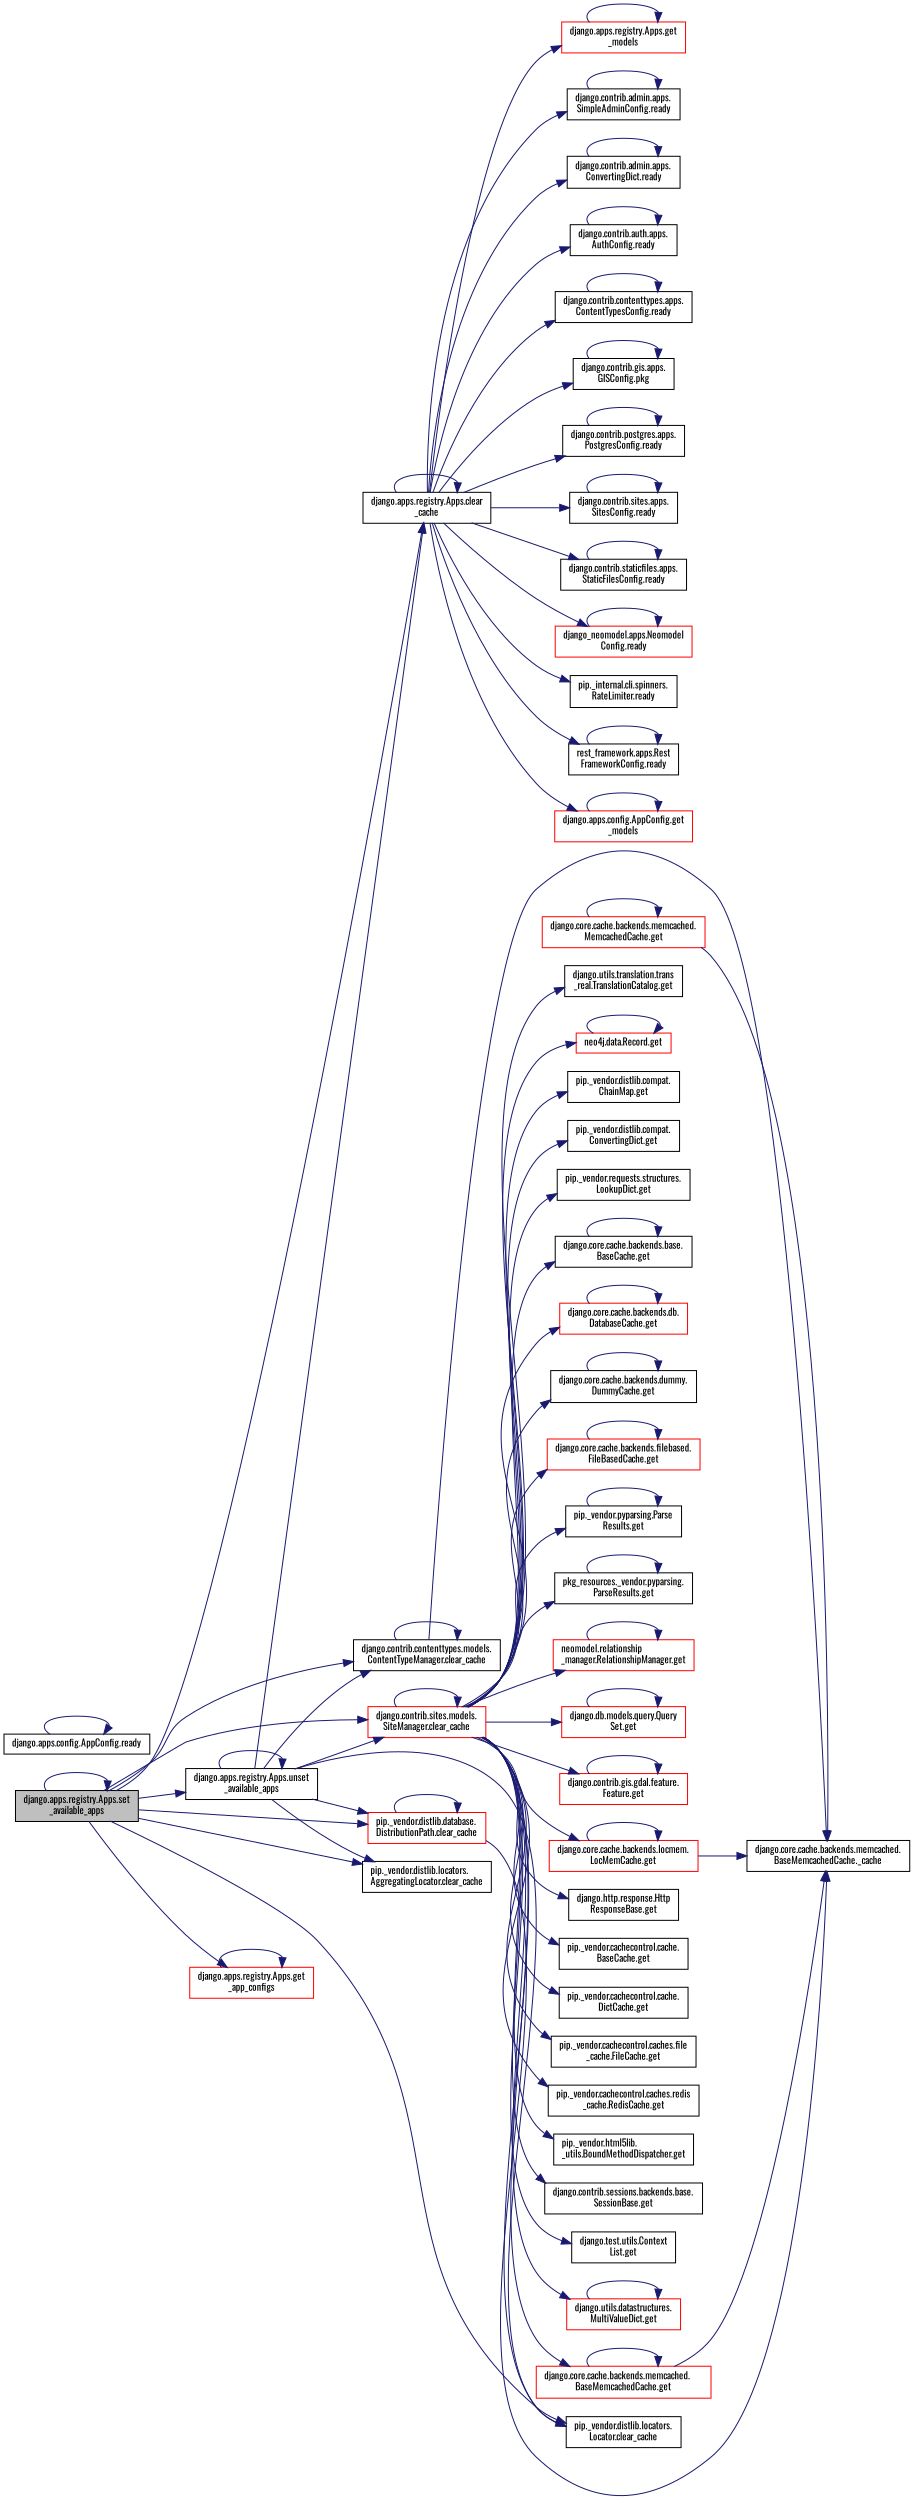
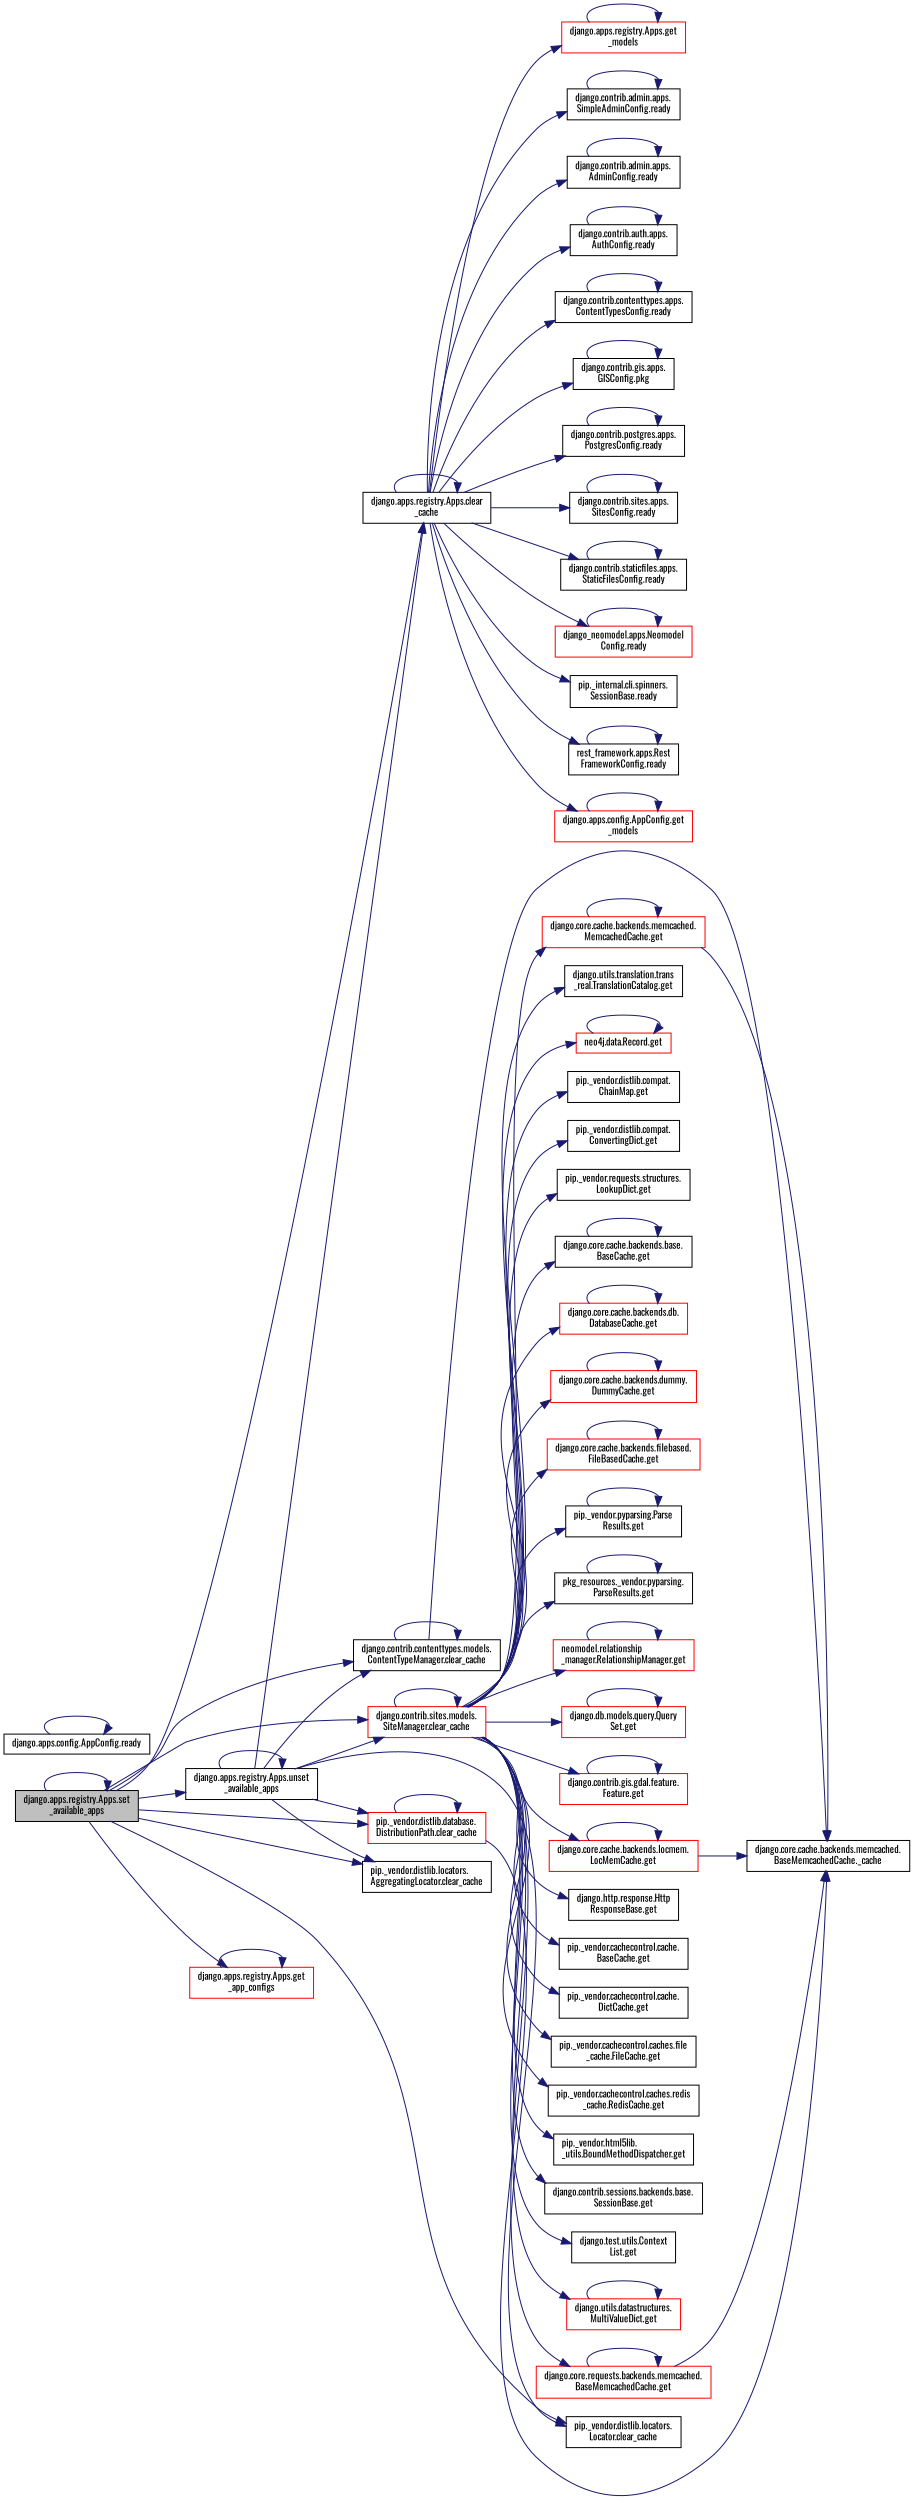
node "django.contrib.admin.apps. ConvertingDict.ready": label "django.contrib.admin.apps. ConvertingDict.ready" -> "django.contrib.admin.apps. AdminConfig.ready"
node "pip._internal.cli.spinners. RateLimiter.ready": label "pip._internal.cli.spinners. RateLimiter.ready" -> "pip._internal.cli.spinners. SessionBase.ready"
node "django.core.cache.backends.dummy. DummyCache.get": color black -> red
edge "django.contrib.sites.models. SiteManager.clear_cache" -> "pip._vendor.distlib.locators. Locator.clear_cache": now "django.contrib.sites.models. SiteManager.clear_cache" -> "django.core.cache.backends.memcached. MemcachedCache.get"
node "django.core.cache.backends.memcached. BaseMemcachedCache.get": label "django.core.cache.backends.memcached. BaseMemcachedCache.get" -> "django.core.requests.backends.memcached. BaseMemcachedCache.get"
